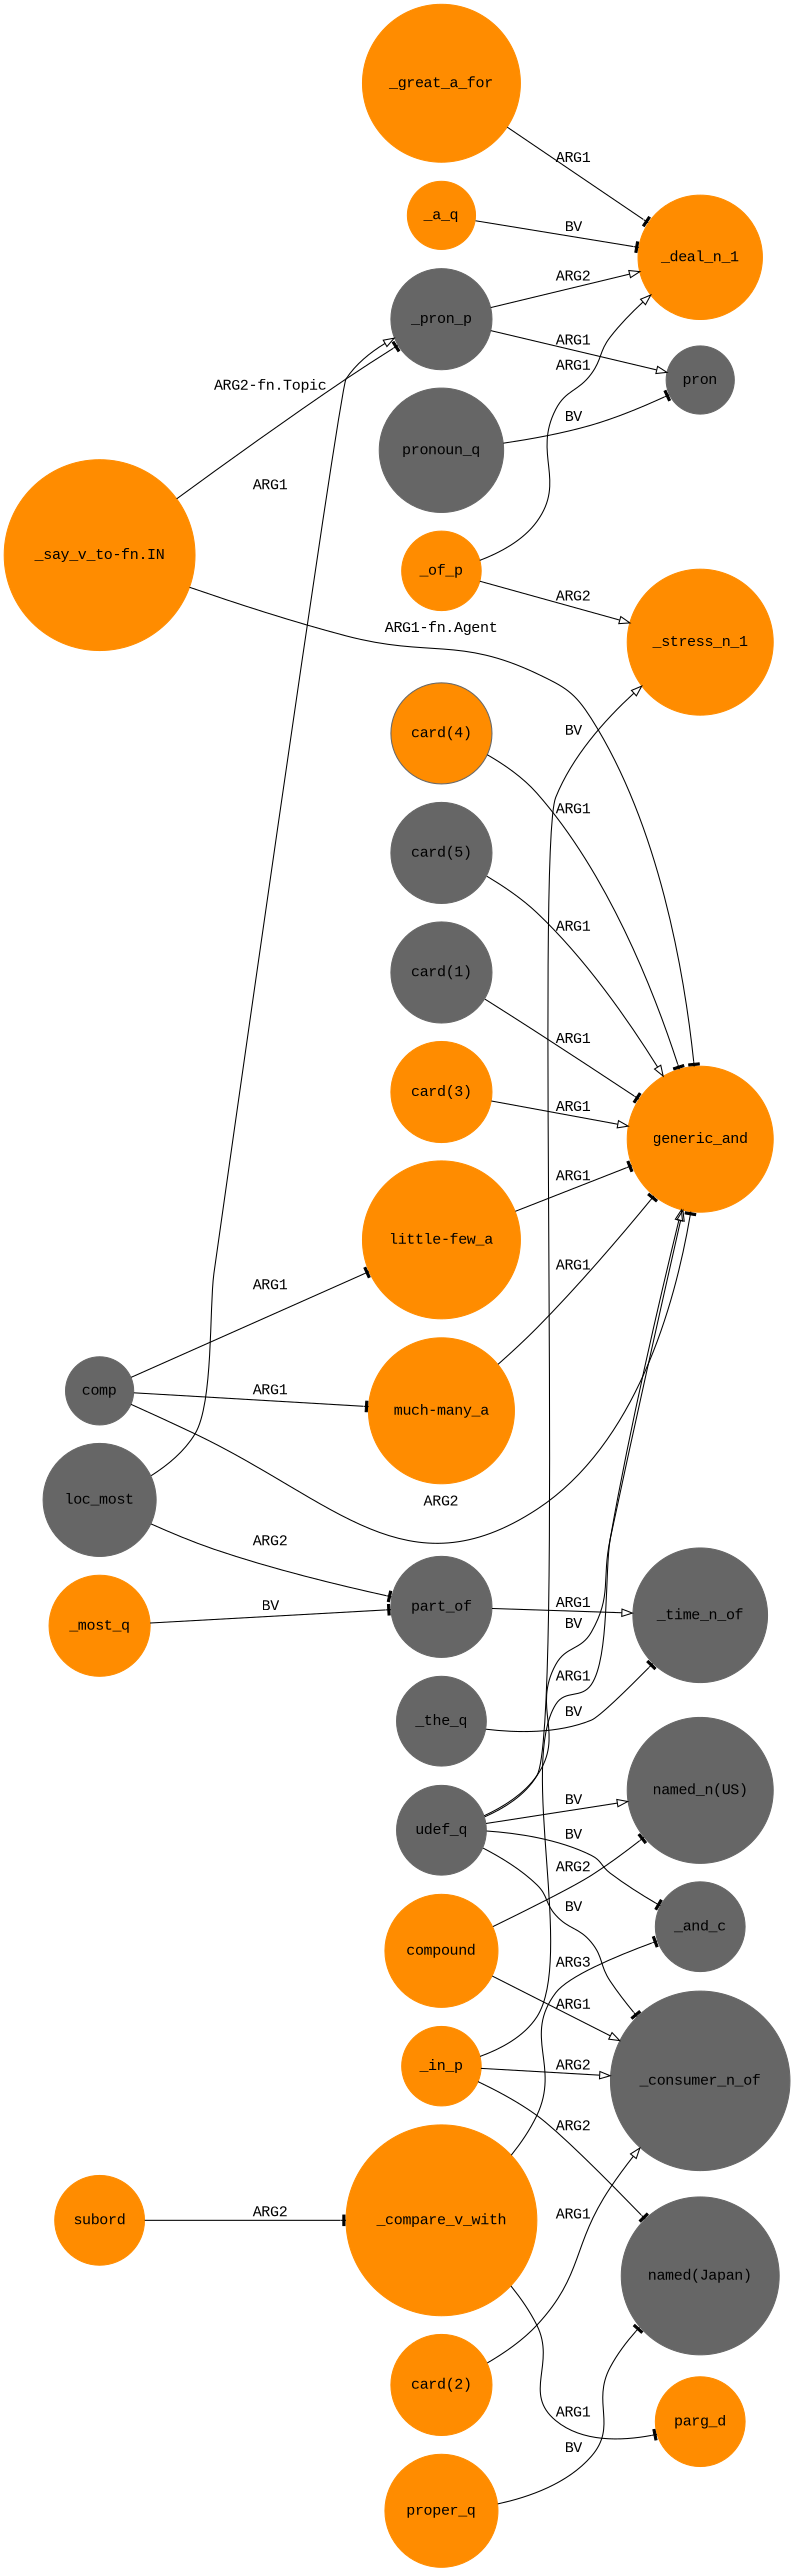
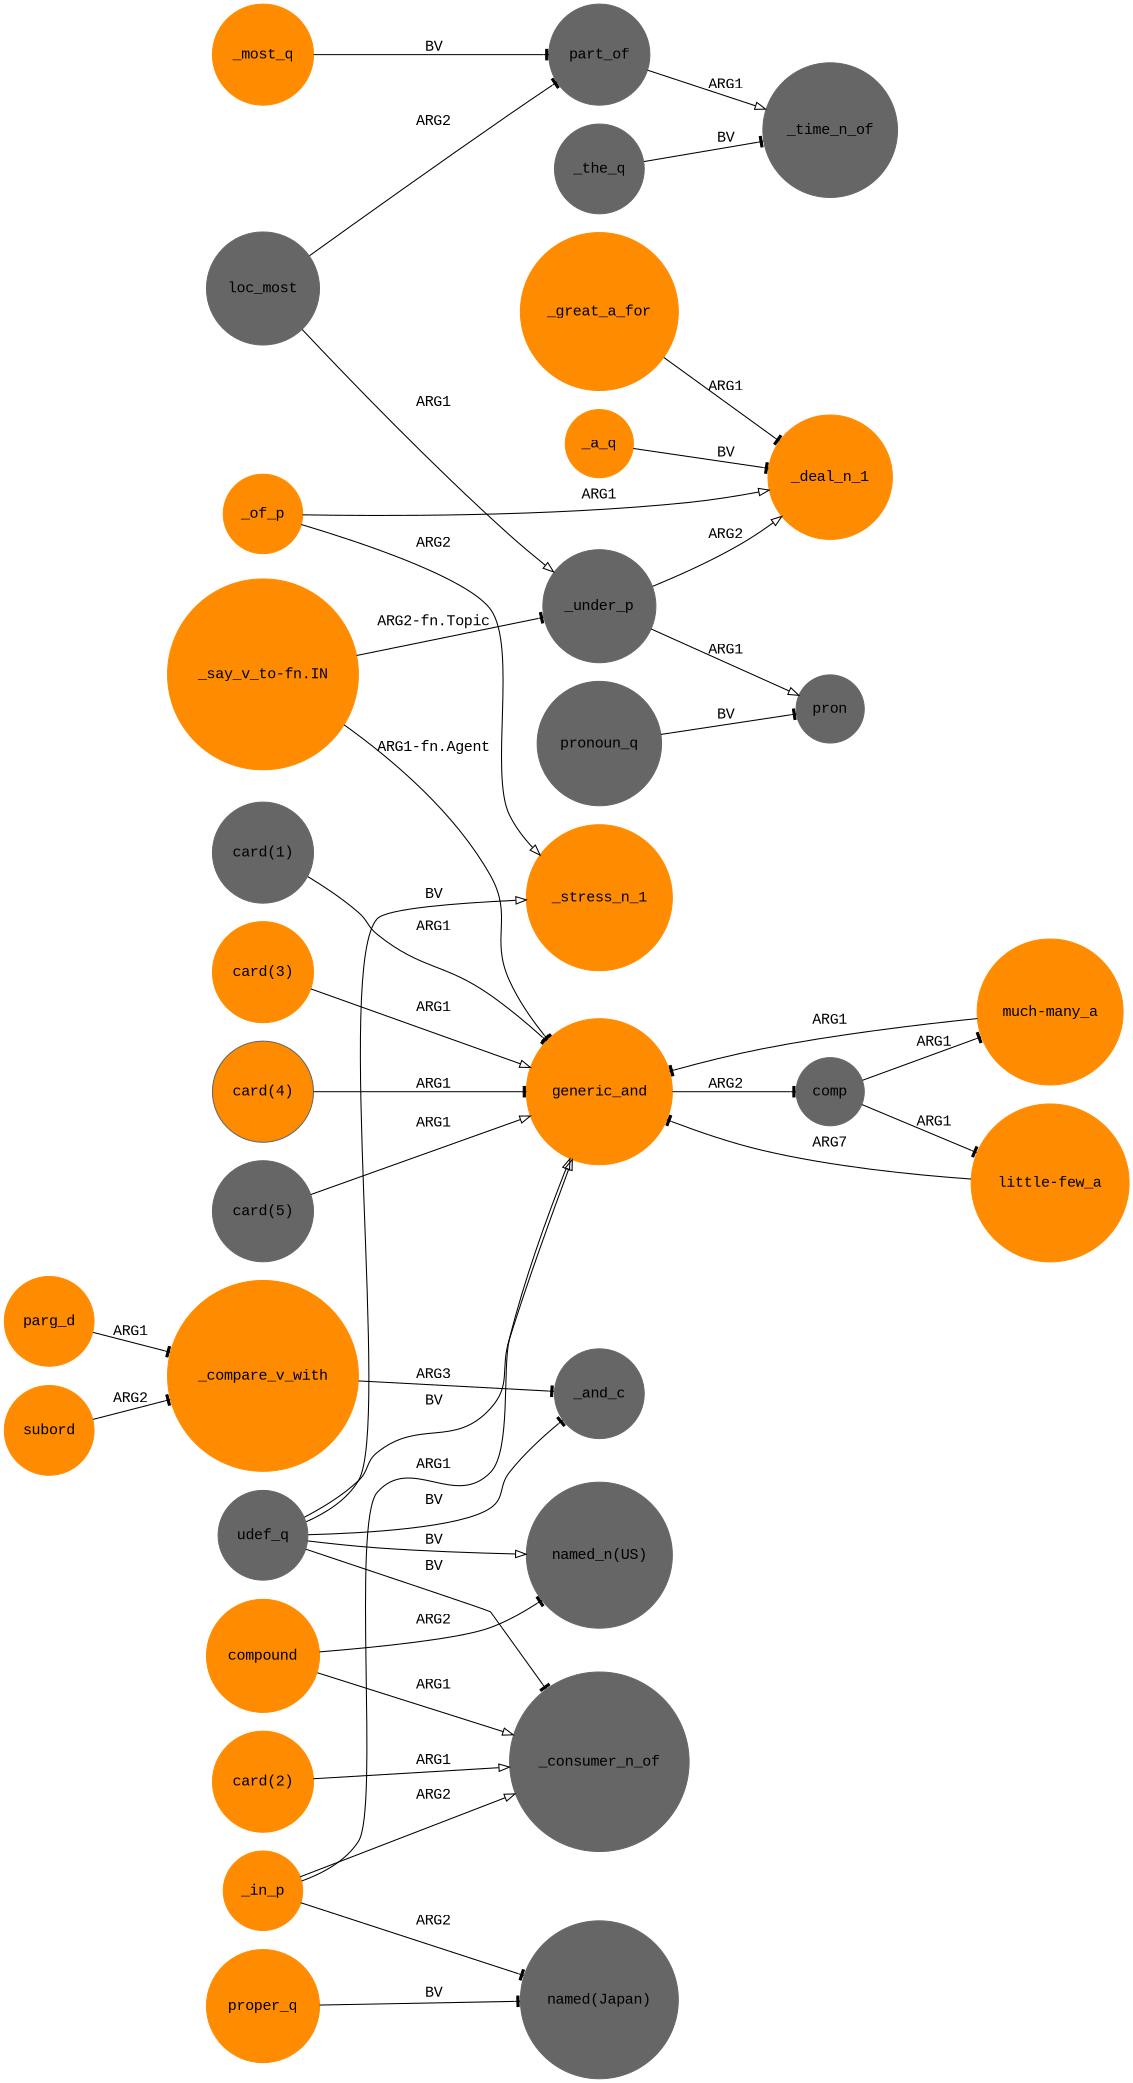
node "_pron_p": label "_pron_p" -> "_under_p"
edge "little-few_a" -> "generic_and": label "ARG1" -> "ARG7"
edge "comp" -> "generic_and": reversed
edge "_compare_v_with" -> "parg_d": reversed
